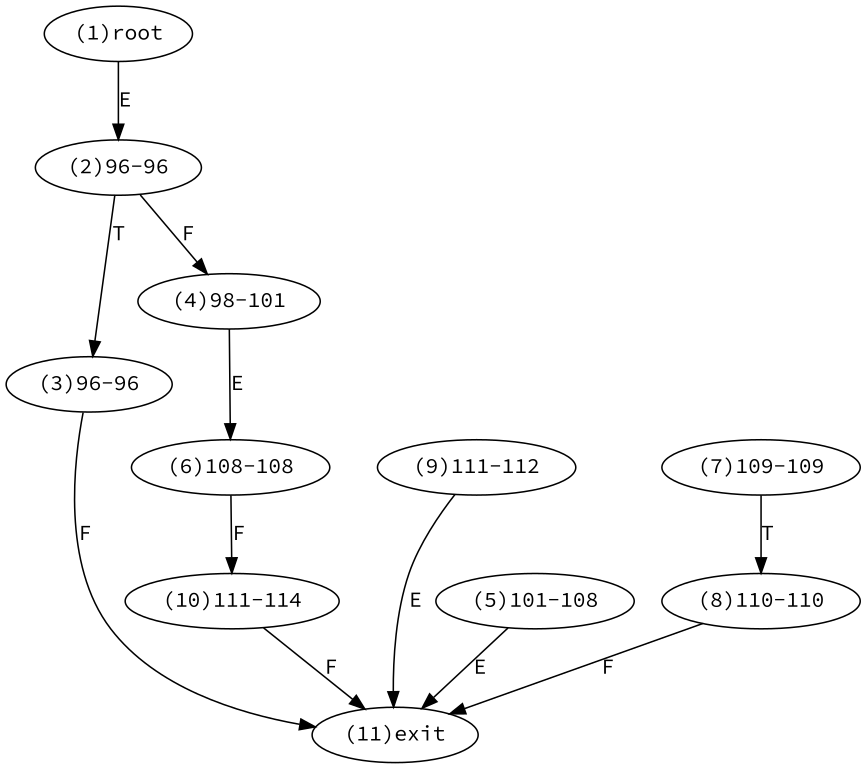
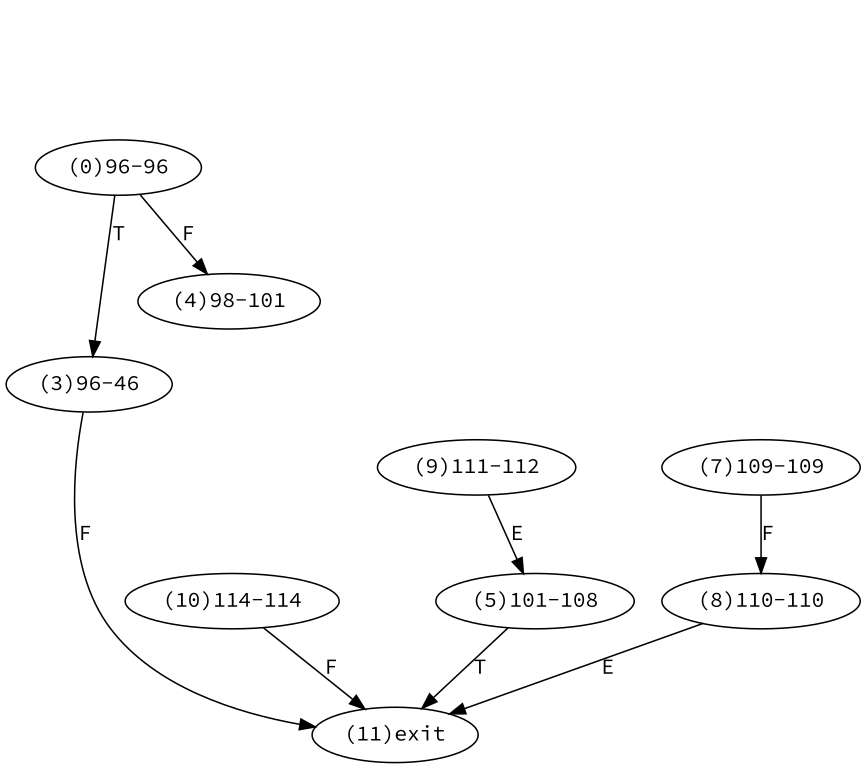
node "(1)root": removed
node "(2)96-96": label "(2)96-96" -> "(0)96-96"
node "(3)96-96": label "(3)96-96" -> "(3)96-46"
node "(6)108-108": removed
edge "(7)109-109" -> "(8)110-110": label "T" -> "F"
edge "(9)111-112" -> "(11)exit": now "(9)111-112" -> "(5)101-108"
node "(10)111-114": label "(10)111-114" -> "(10)114-114"
edge "(5)101-108" -> "(11)exit": label "E" -> "T"
edge "(8)110-110" -> "(11)exit": label "F" -> "E"
